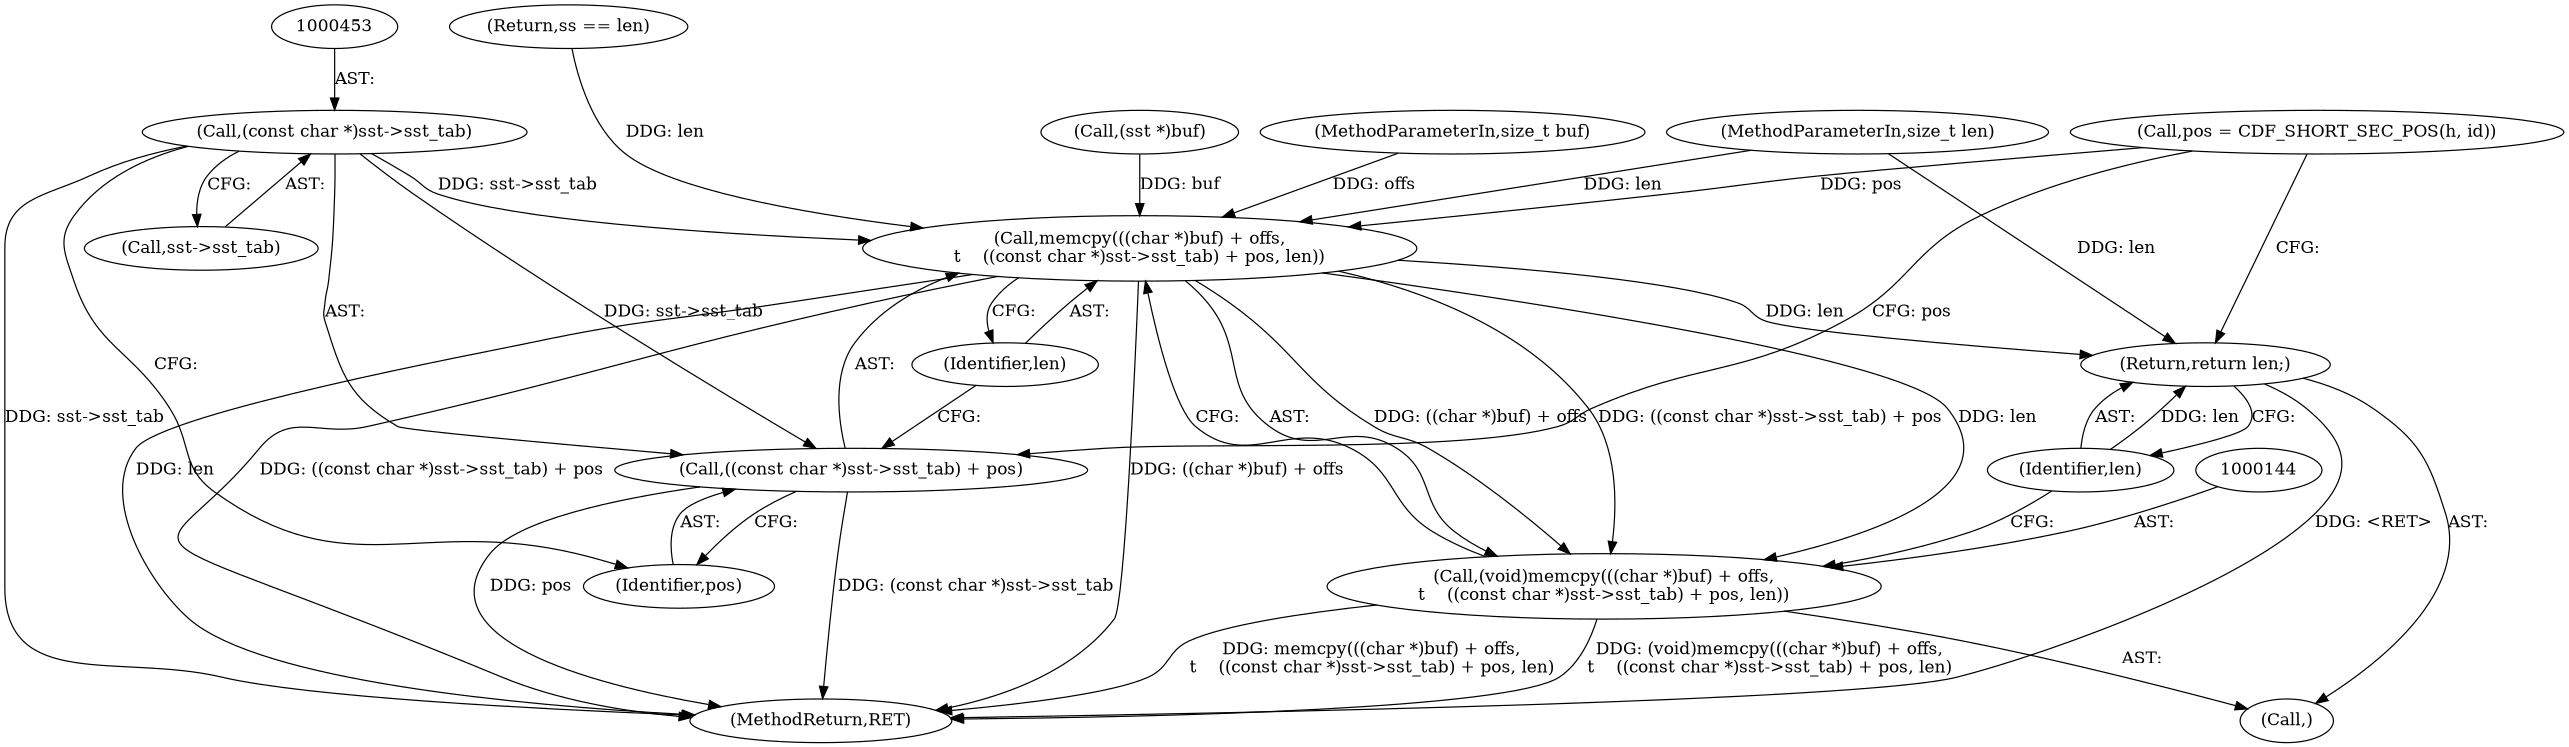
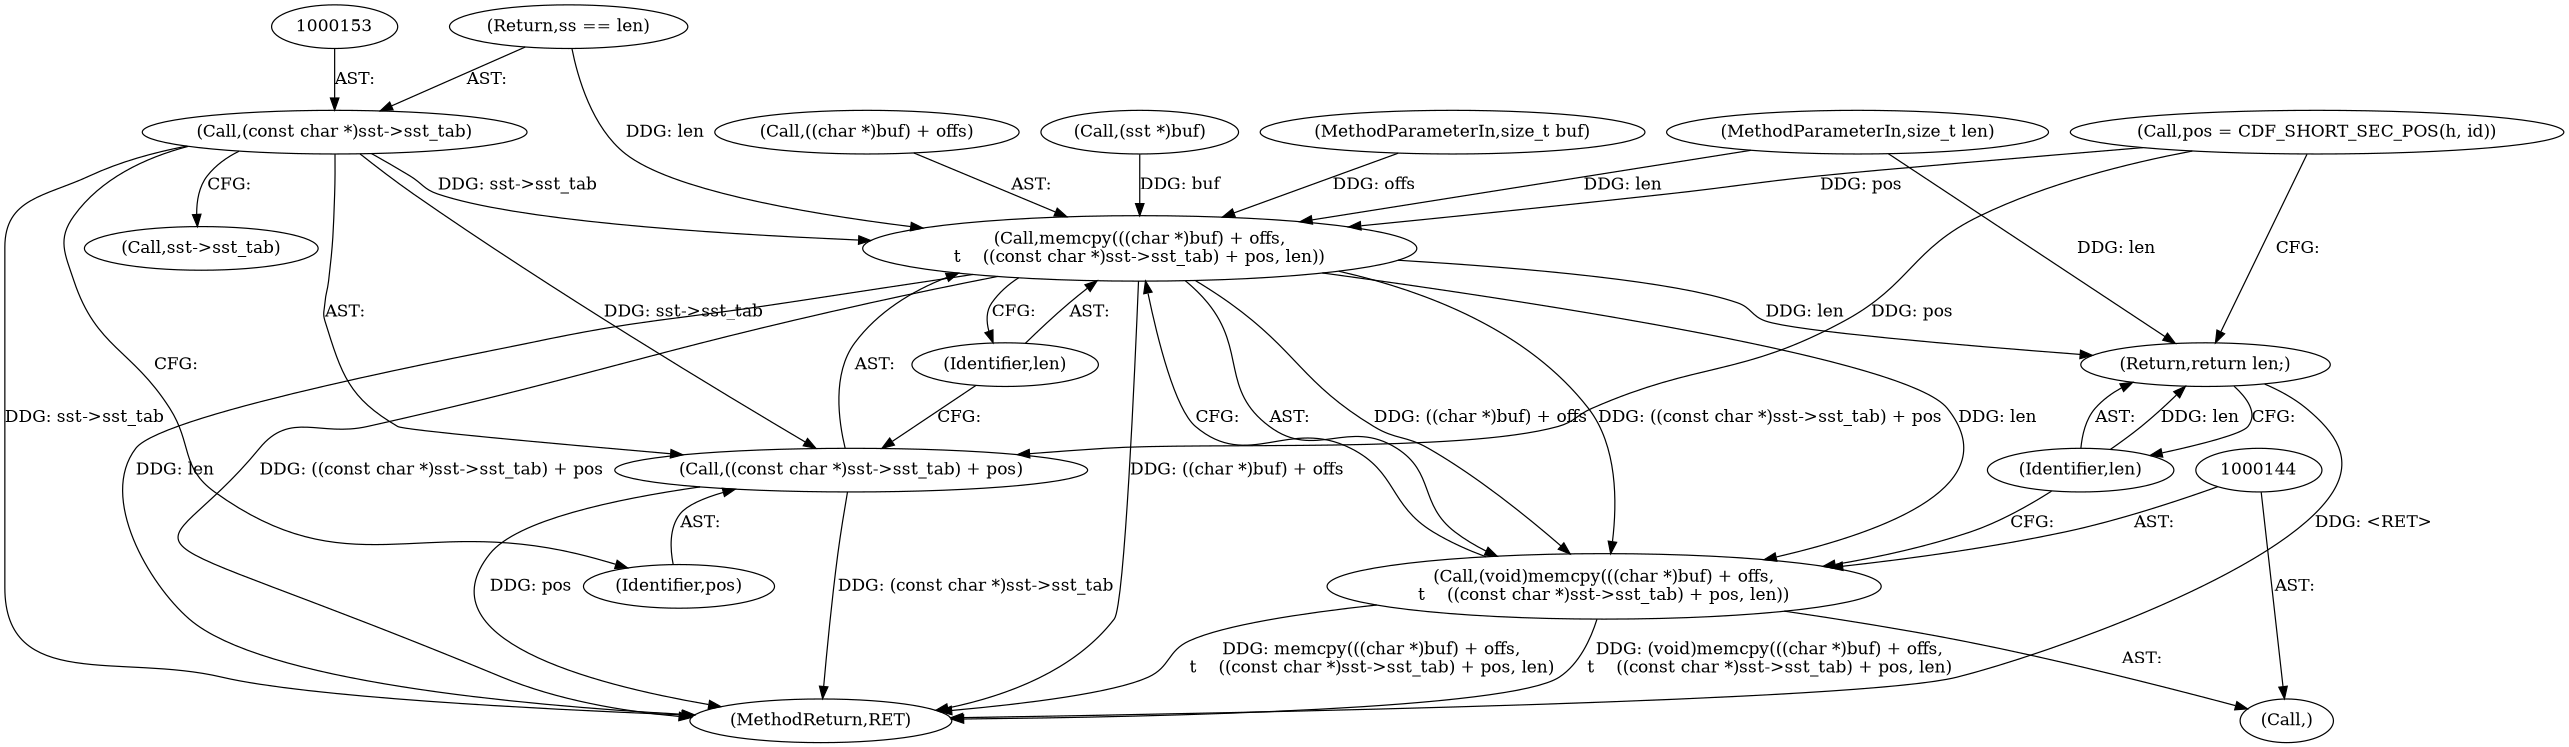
node "1000453": label "1000453" -> "1000153"
node "(Call,((char *)buf) + offs)": added
edge "(Call,sst->sst_tab)" -> "(Call,(const char *)sst->sst_tab)": now "(Return,ss == len)" -> "(Call,(const char *)sst->sst_tab)"
edge "(Call,pos = CDF_SHORT_SEC_POS(h, id))" -> "(Call,((const char *)sst->sst_tab) + pos)": label "CFG: pos" -> "DDG: pos"
edge "(Call,((const char *)sst->sst_tab) + pos)" -> "(Identifier,pos)": removed, label "CFG:"
edge "(Return,return len;)" -> "(Call,)": now "1000144" -> "(Call,)"
